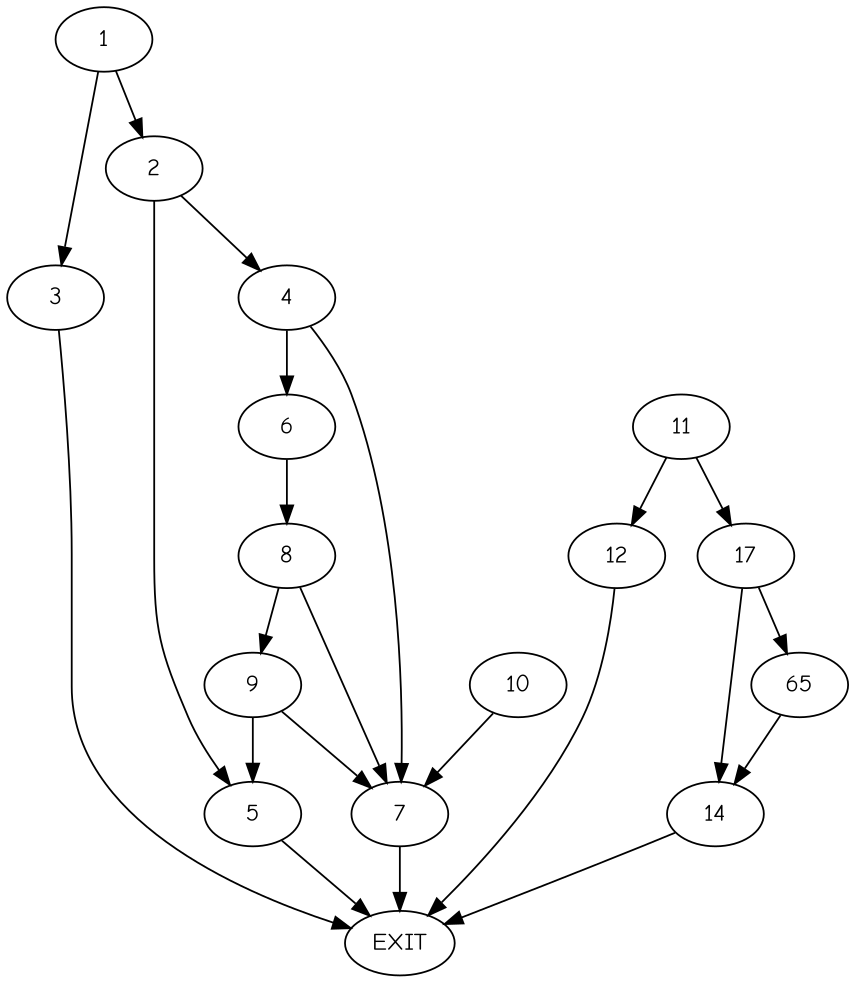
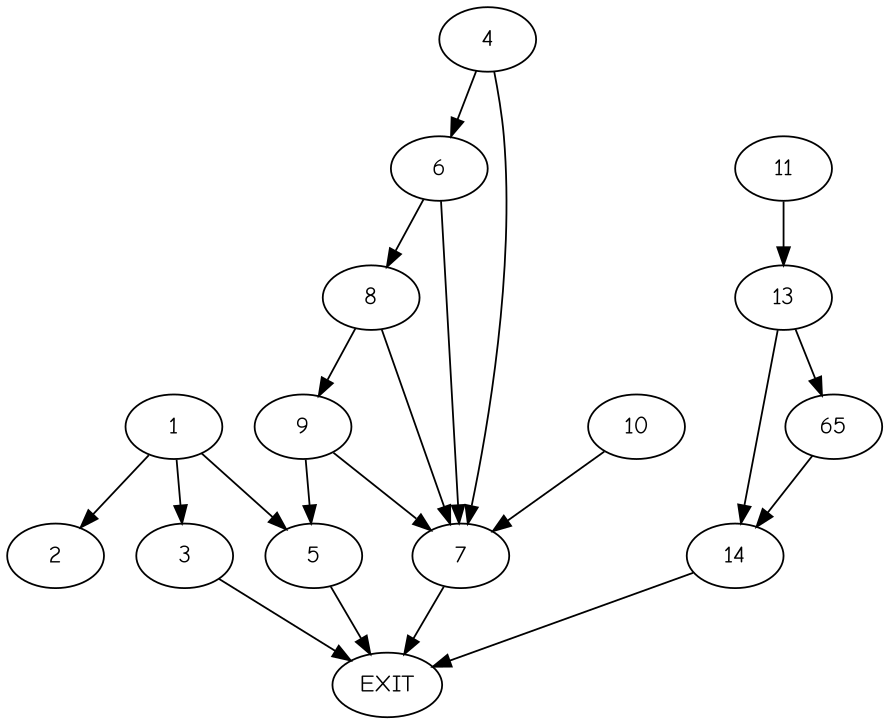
edge "2" -> "4": removed
edge "6" -> "7": added
edge "2" -> "5": now "1" -> "5"
node "12": removed
node "17": label "17" -> "13"
